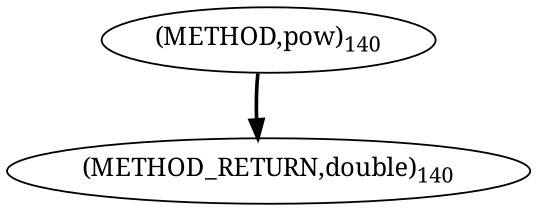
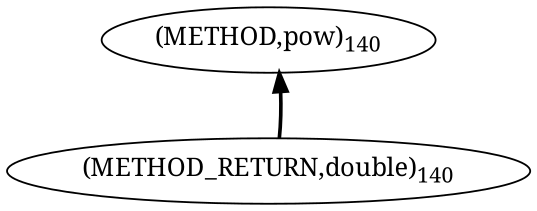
edge "(METHOD,pow)" -> "(METHOD_RETURN,double)": reversed
